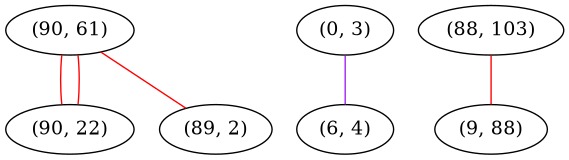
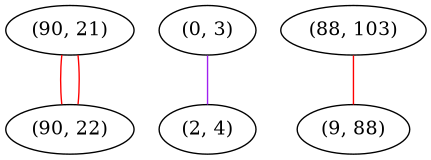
node "(90, 61)": label "(90, 61)" -> "(90, 21)"
node "(89, 2)": removed
node "(6, 4)": label "(6, 4)" -> "(2, 4)"
